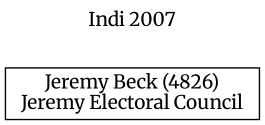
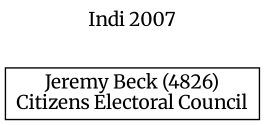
node "Jeremy Beck (4826) Jeremy Electoral Council": label "Jeremy Beck (4826) Jeremy Electoral Council" -> "Jeremy Beck (4826) Citizens Electoral Council"
